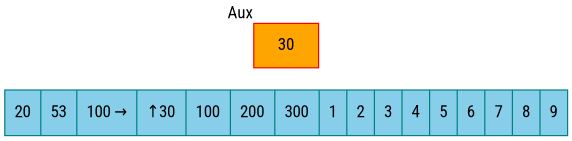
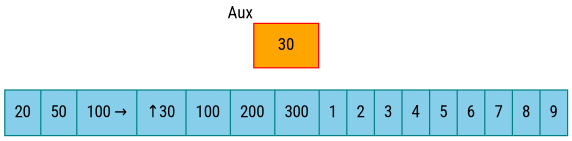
node "20": text "53" -> "50"
